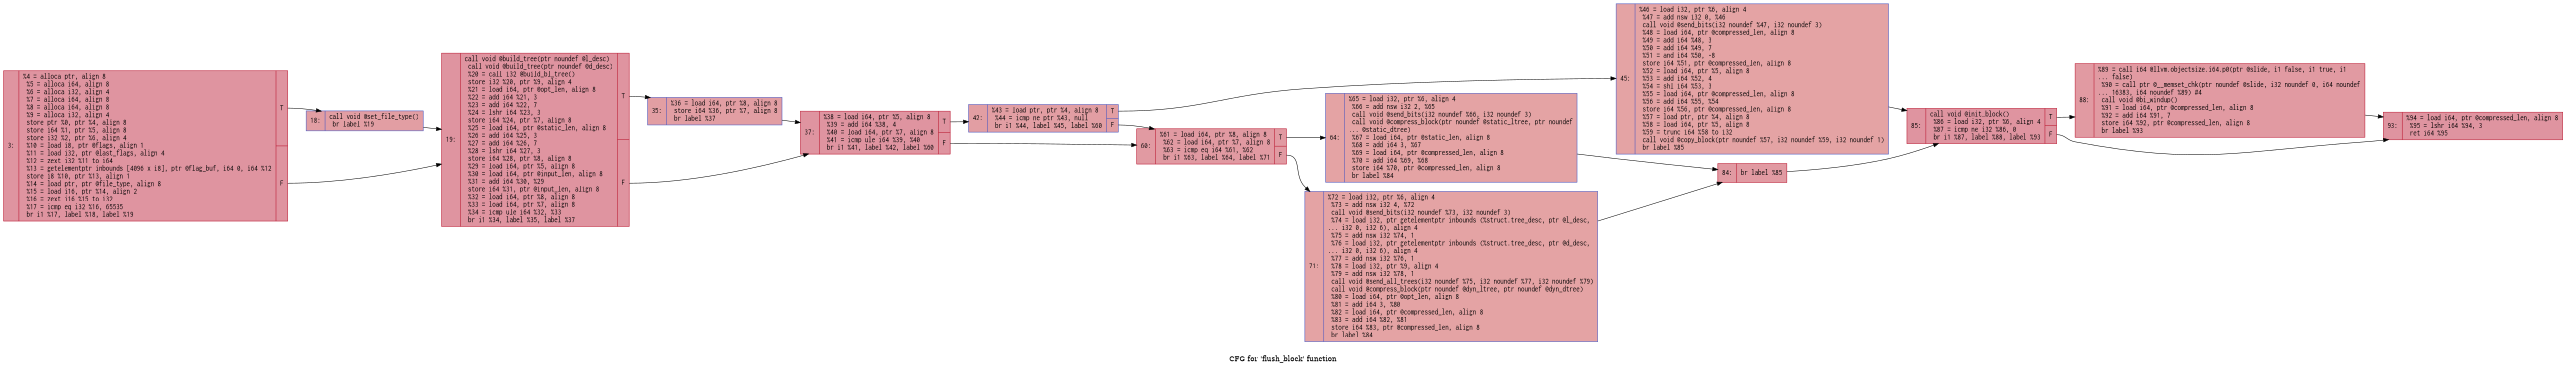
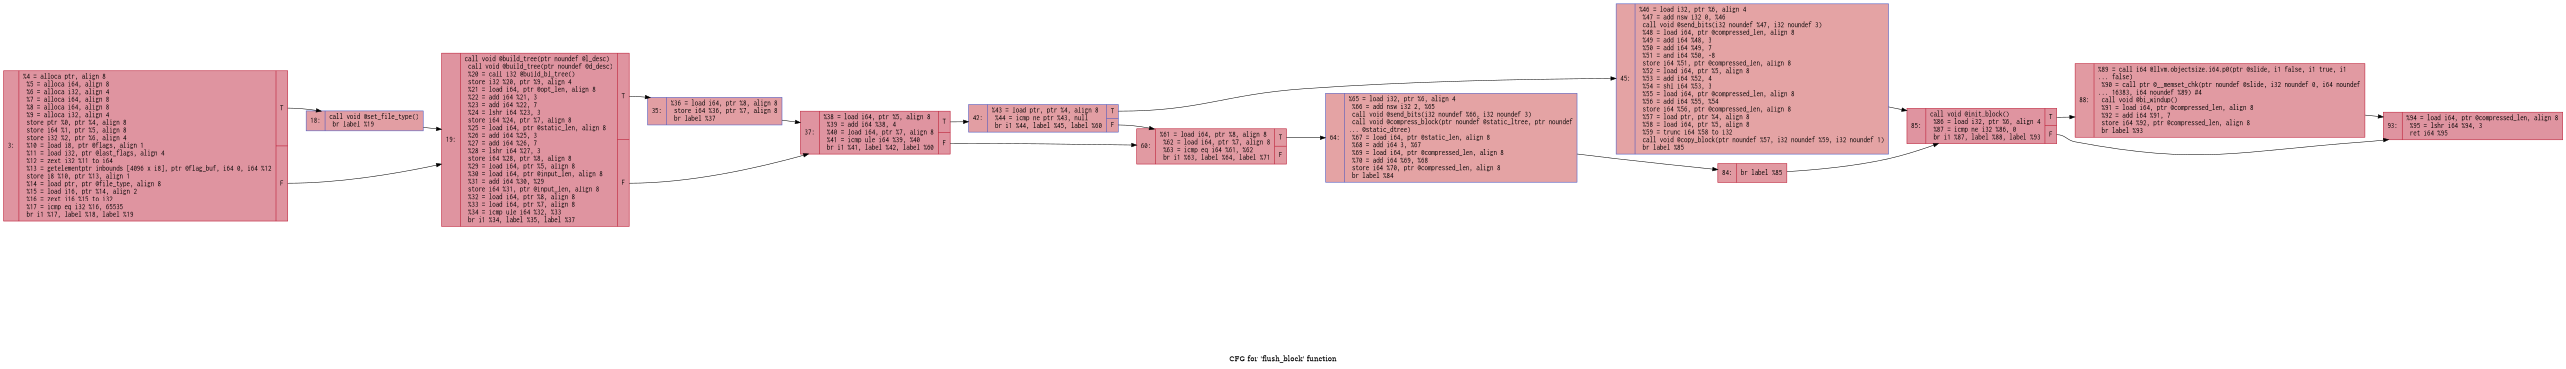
node "71:": removed
